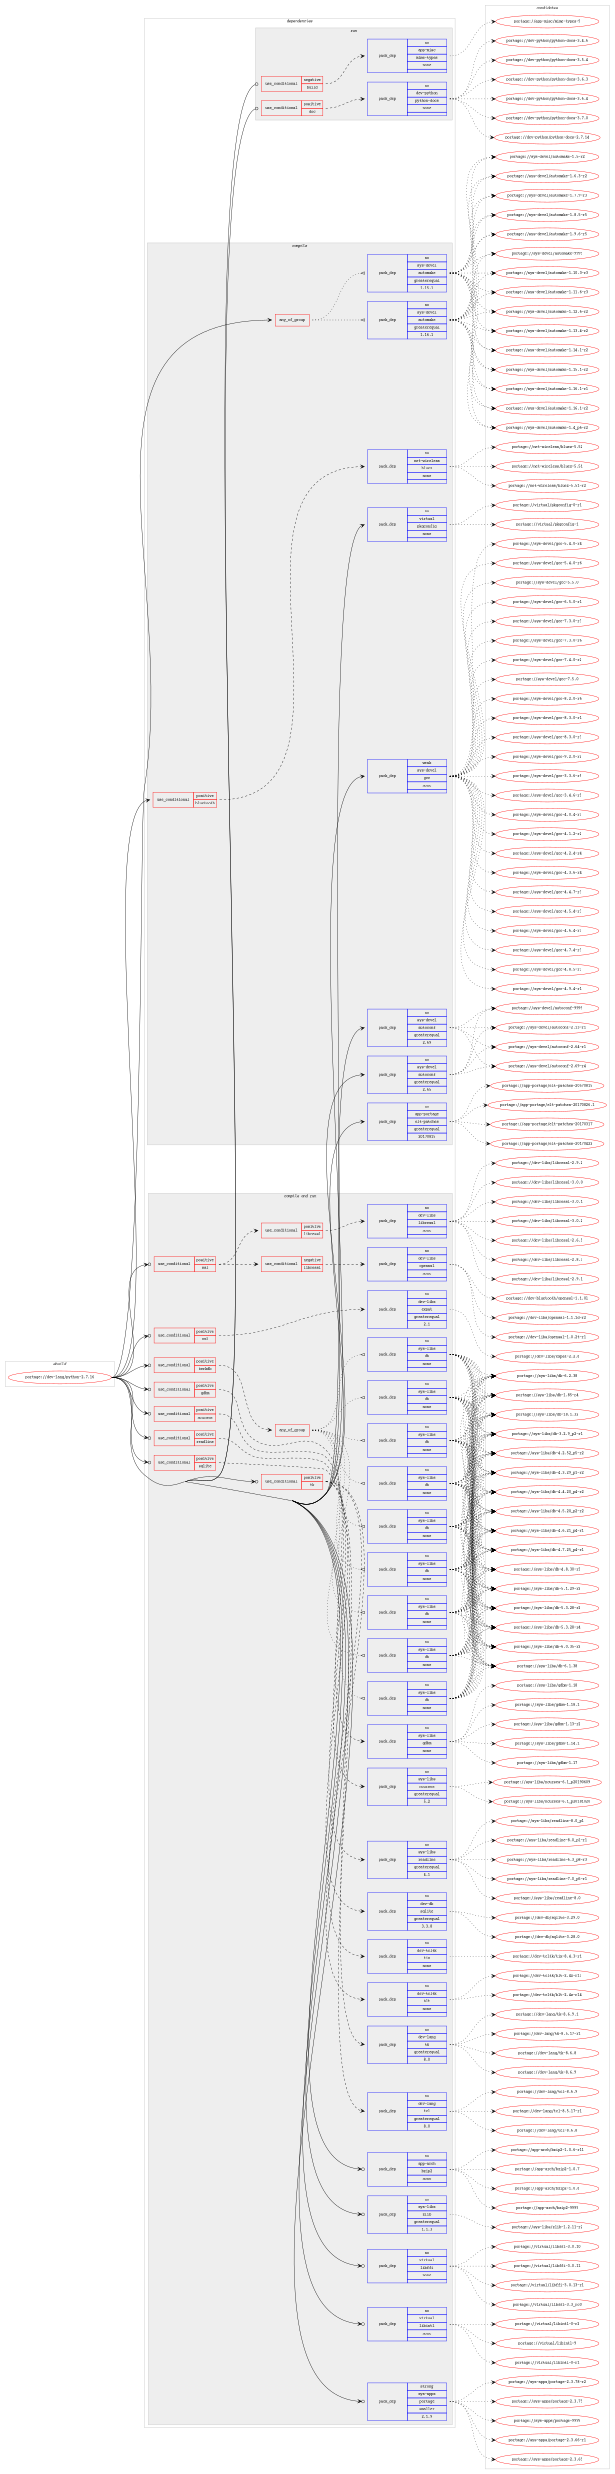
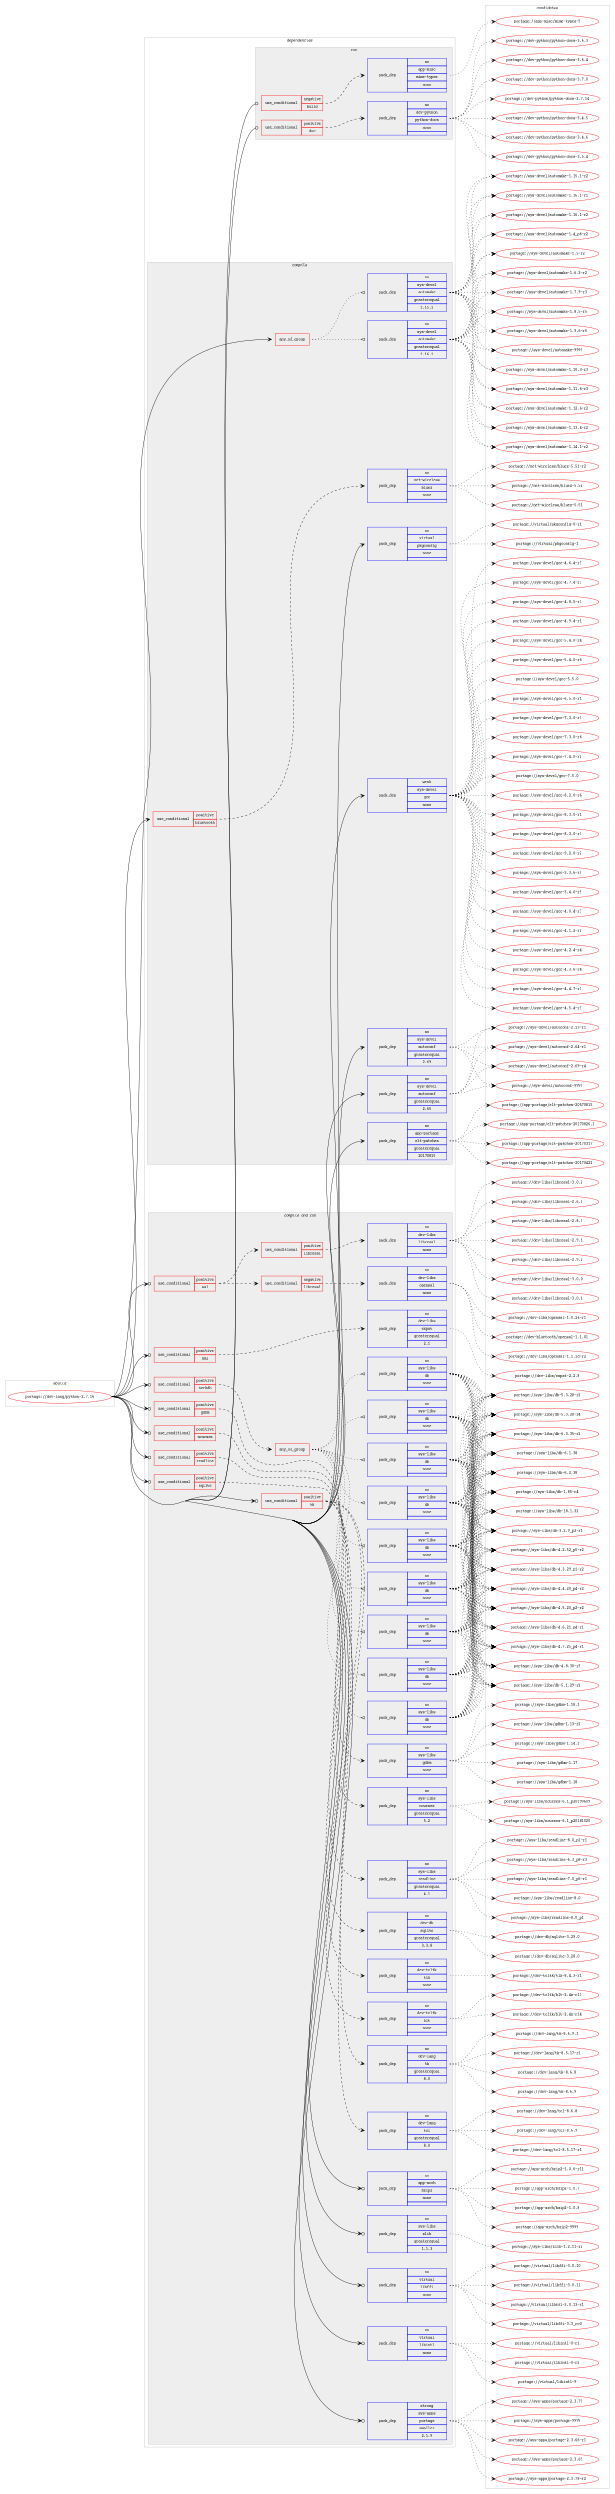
node "portage://dev-python/python-docs-3.4.5": added
